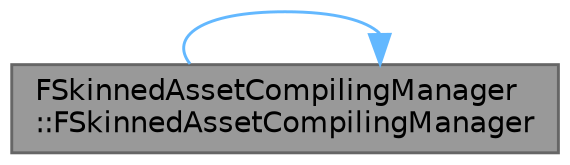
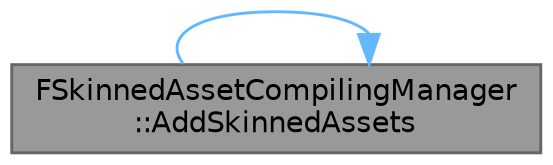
node "FSkinnedAssetCompilingManager ::FSkinnedAssetCompilingManager": label "FSkinnedAssetCompilingManager ::FSkinnedAssetCompilingManager" -> "FSkinnedAssetCompilingManager ::AddSkinnedAssets"
